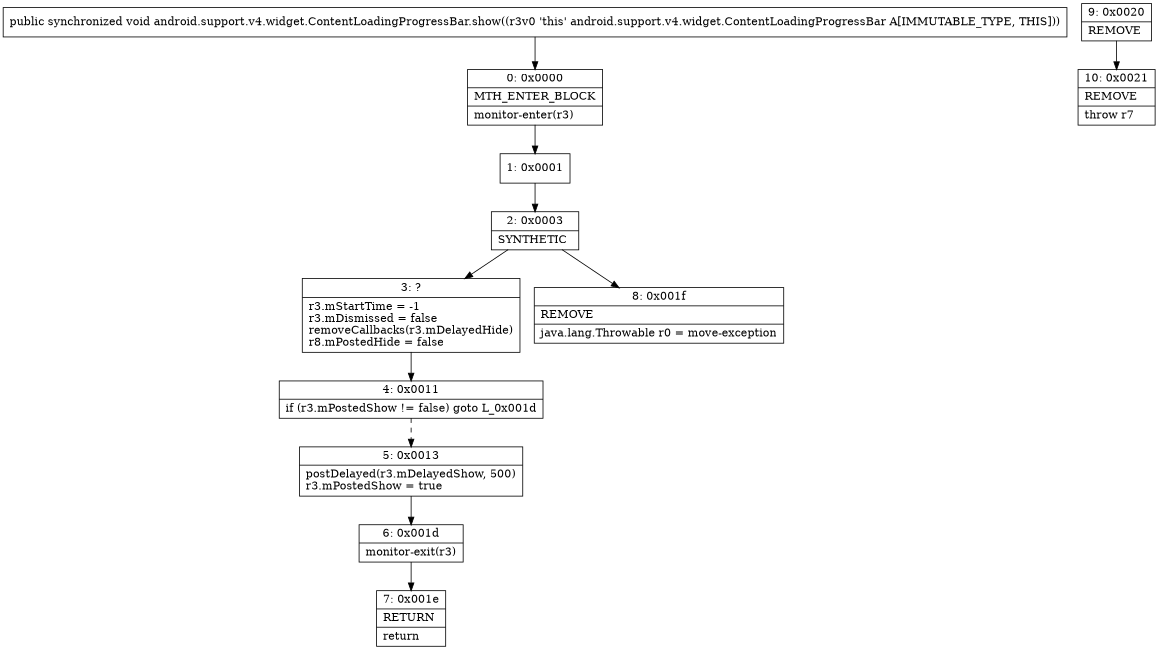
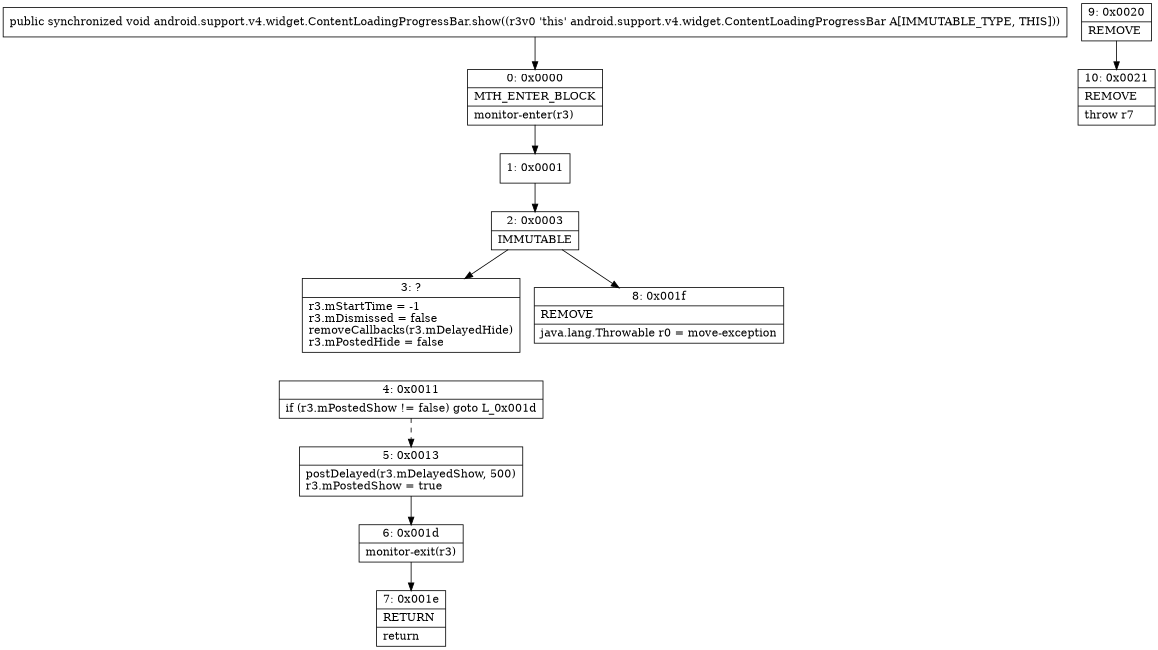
node "2: 0x0003": text "SYNTHETIC" -> "IMMUTABLE"
node "3: ?": text "r8.mPostedHide = false" -> "r3.mPostedHide = false"
edge "3: ?" -> "4: 0x0011": removed
